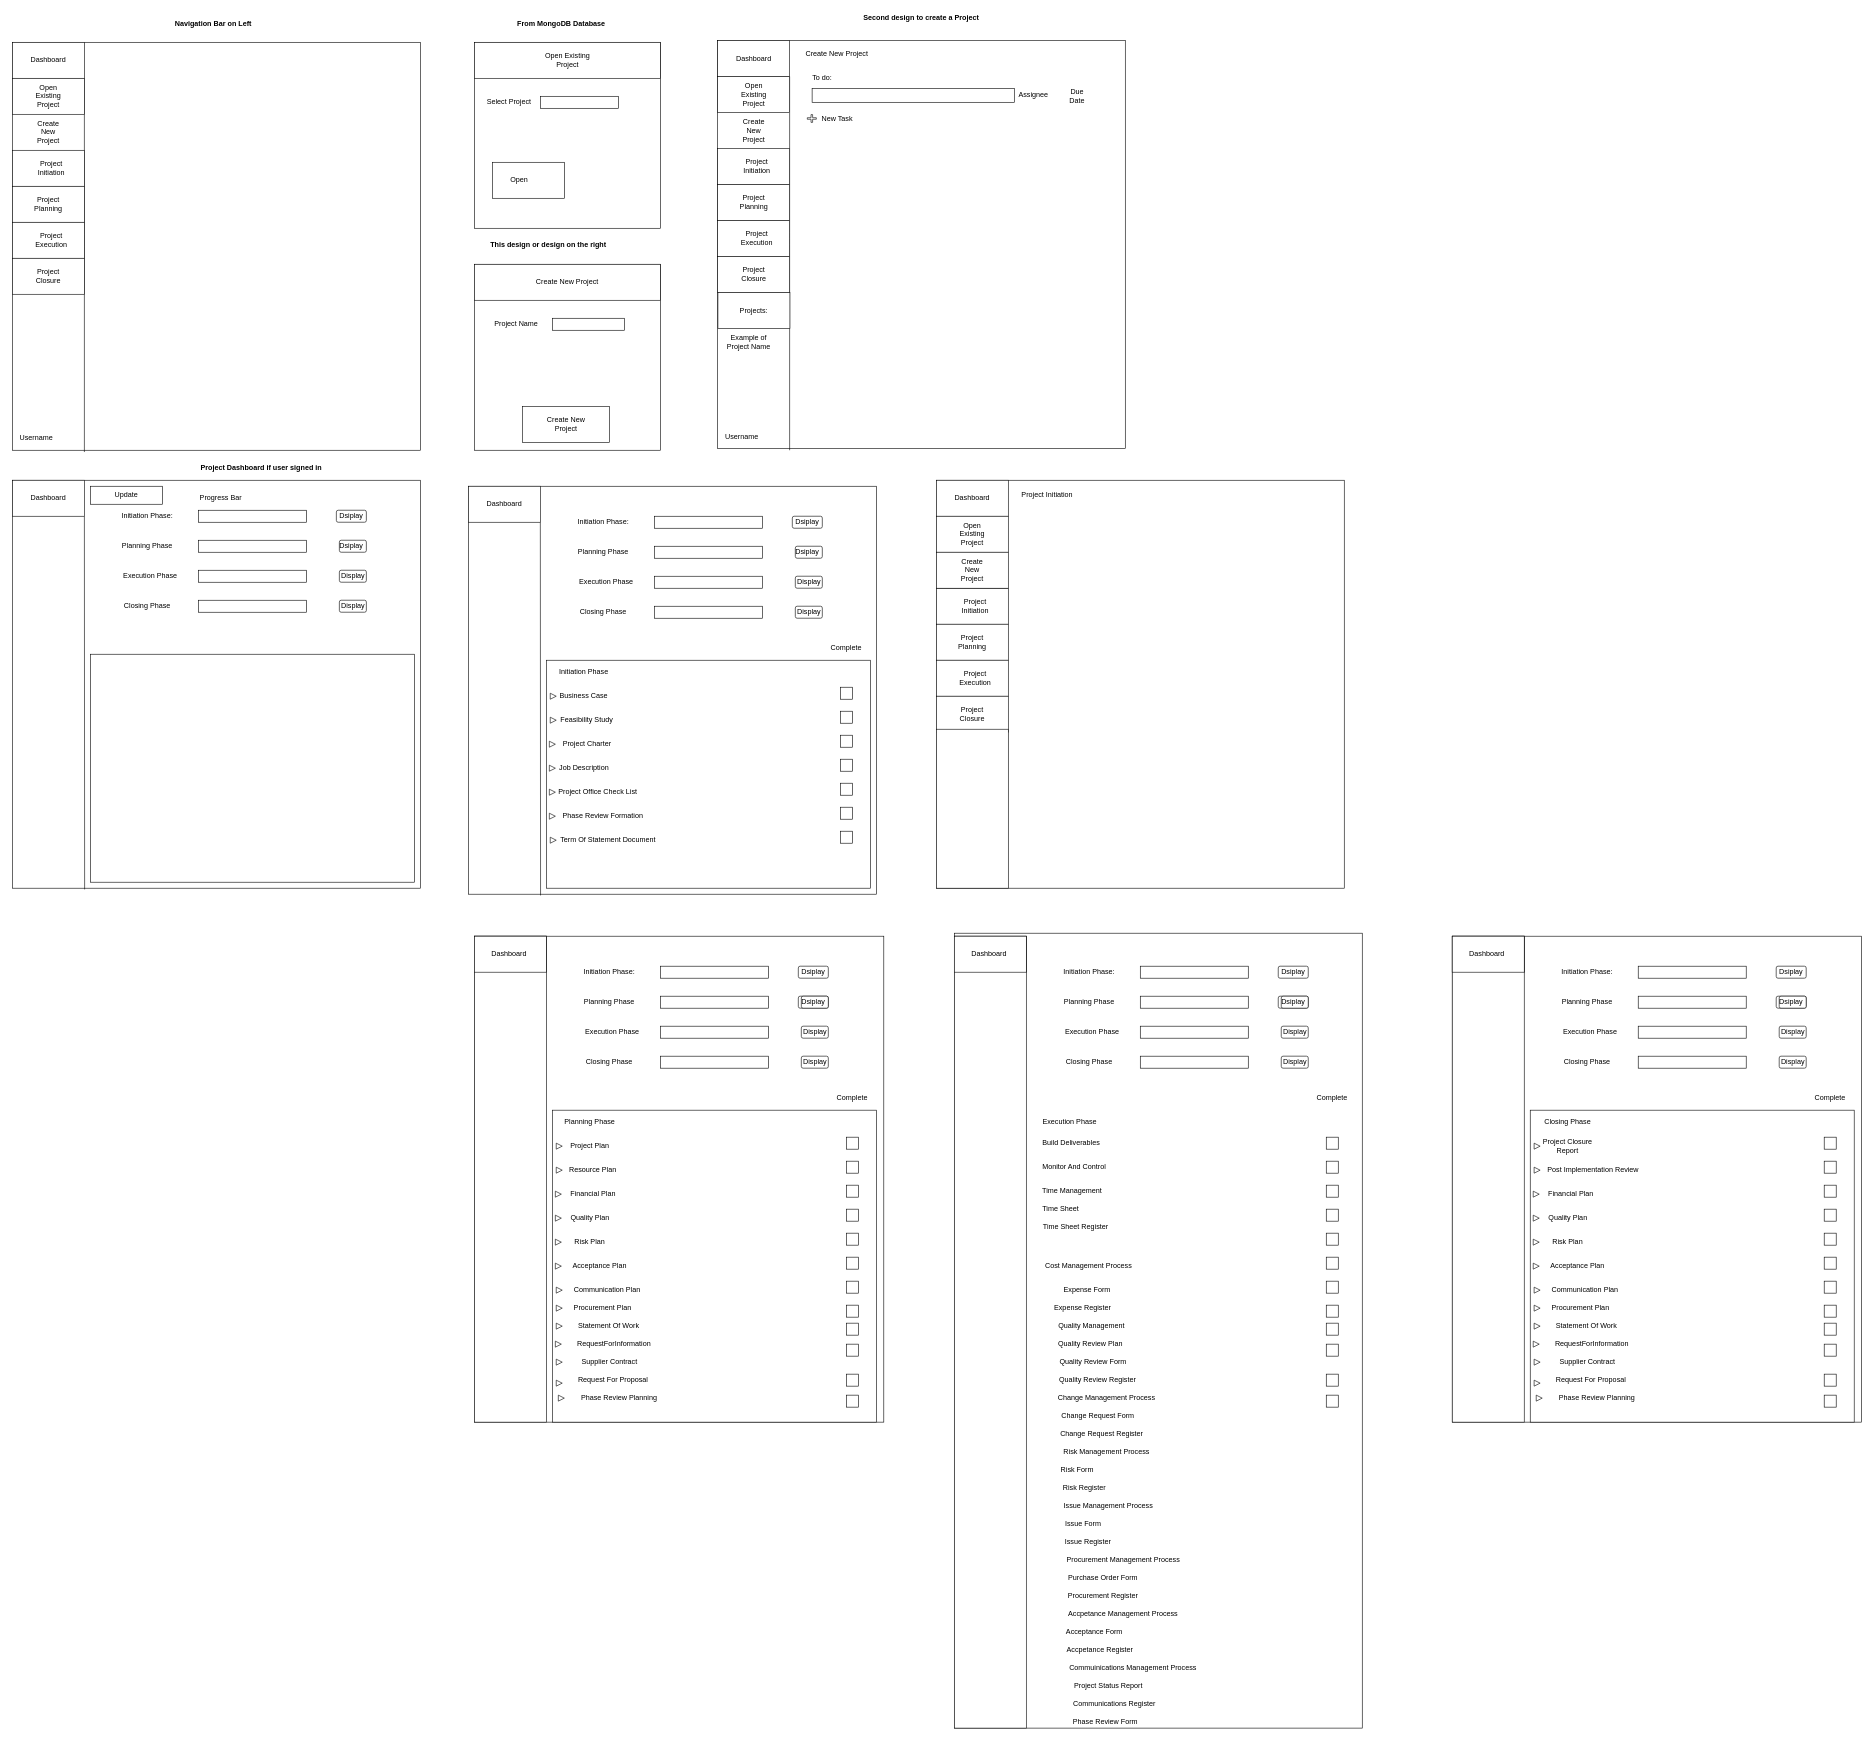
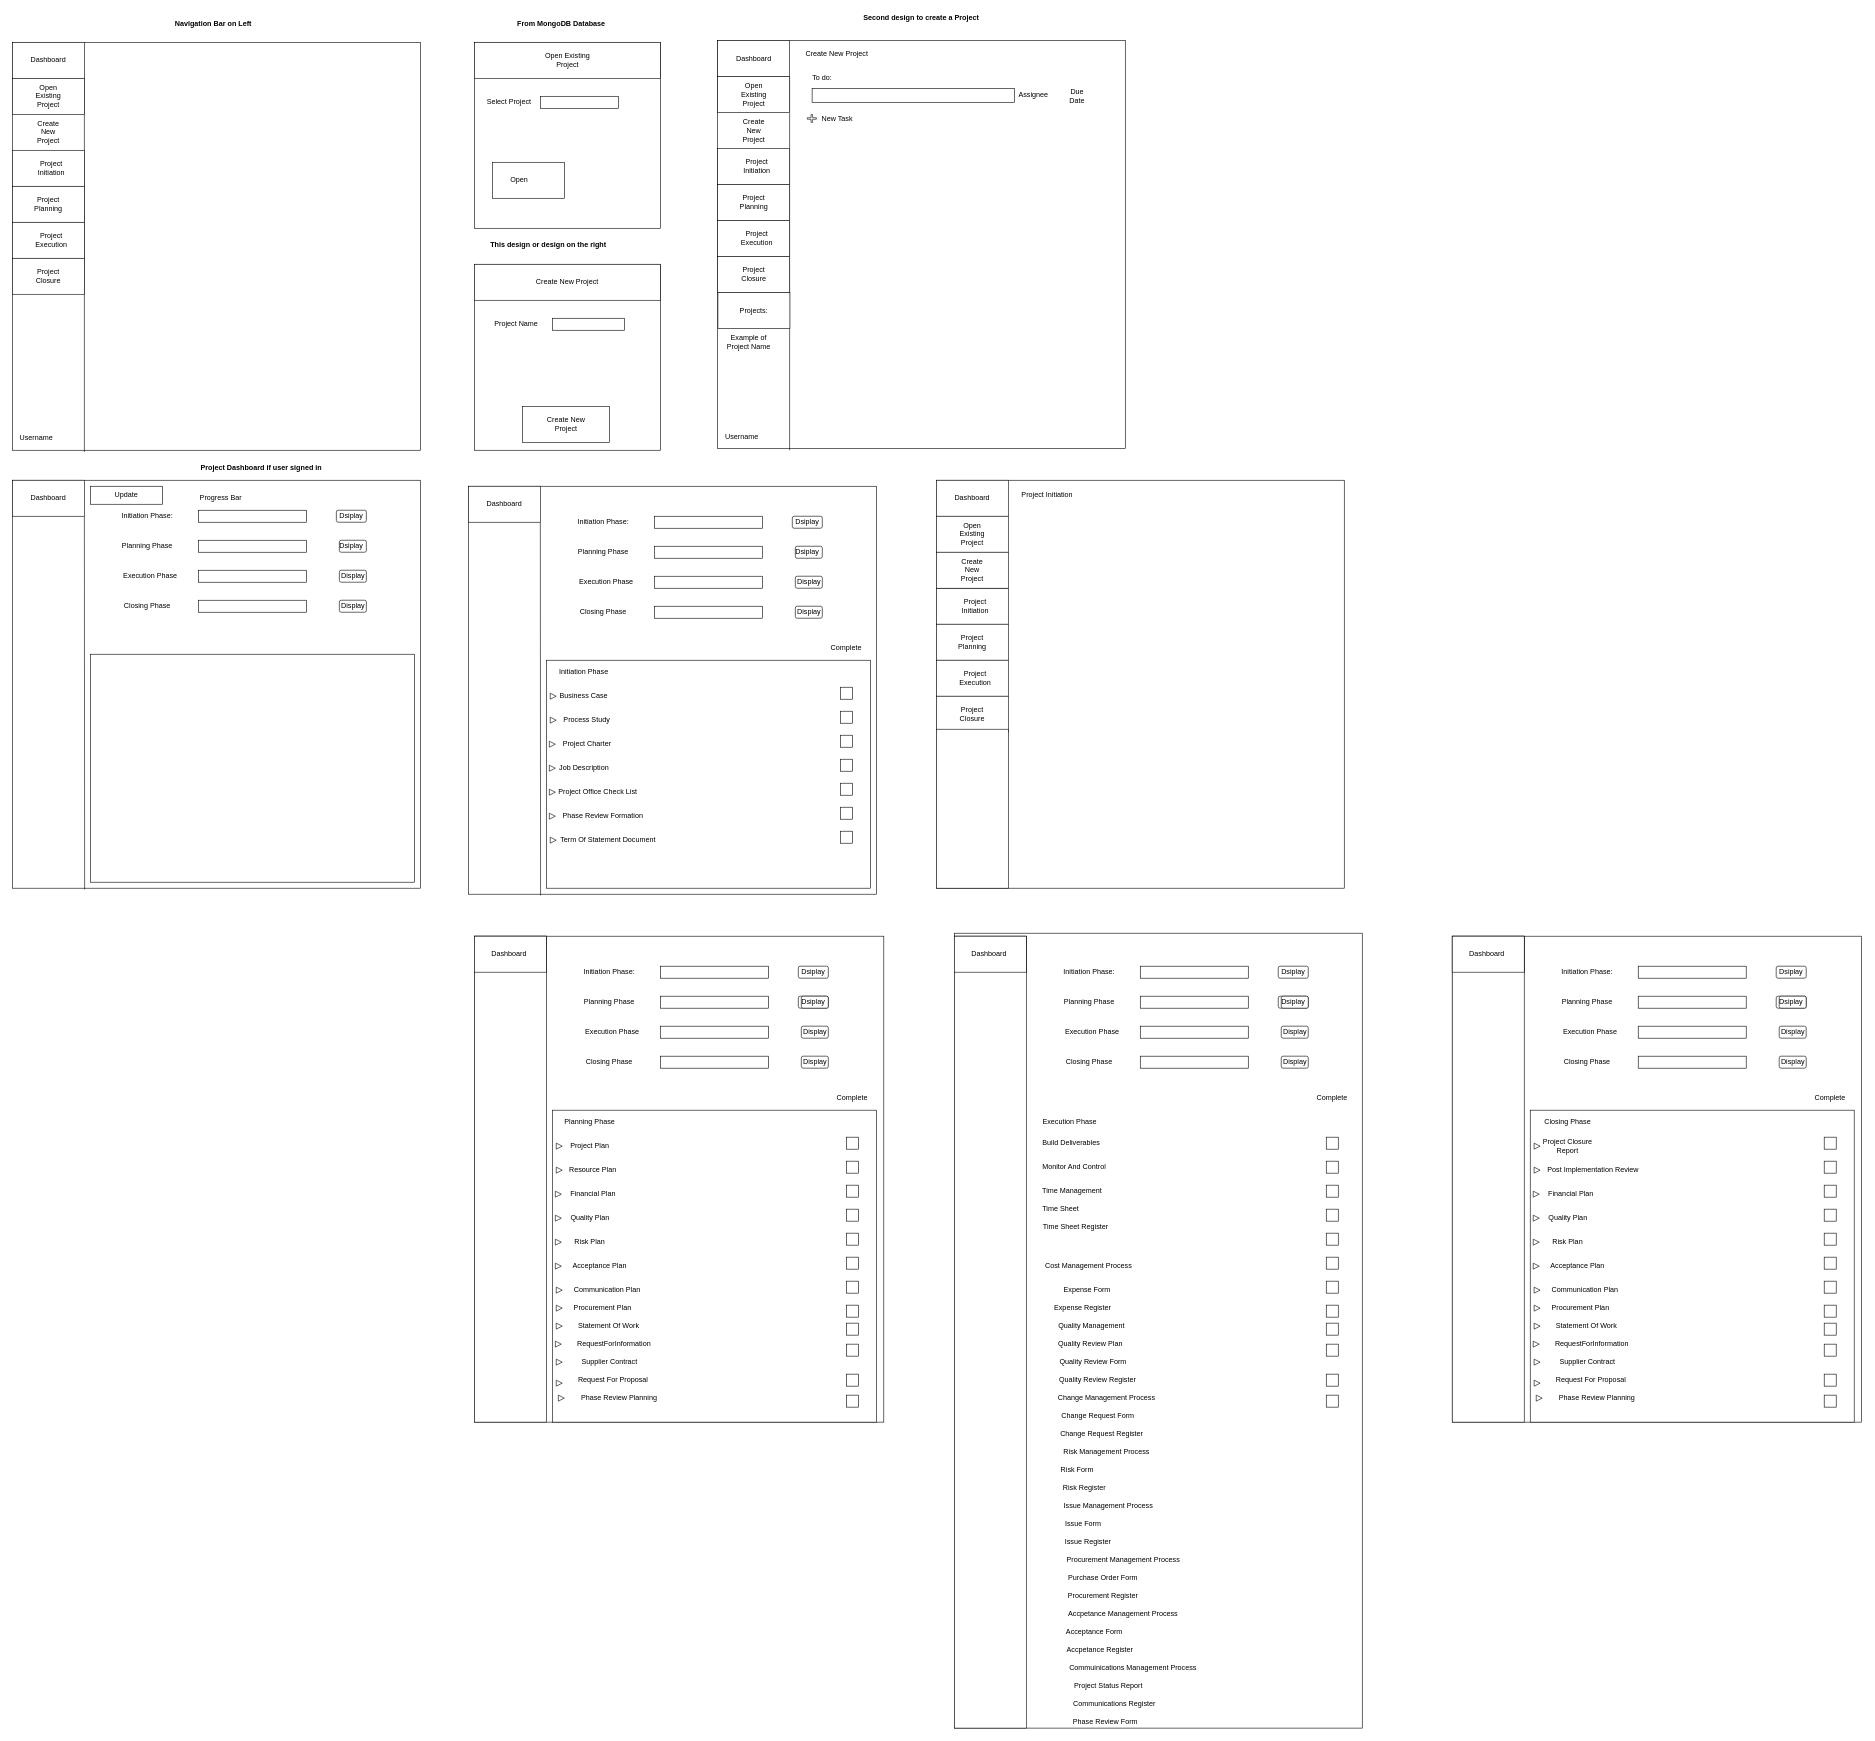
node "Feasibility Study": label "Feasibility Study" -> "Process Study"
